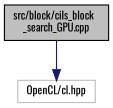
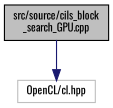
node "src/block/cils_block _search_GPU.cpp": label "src/block/cils_block _search_GPU.cpp" -> "src/source/cils_block _search_GPU.cpp"
